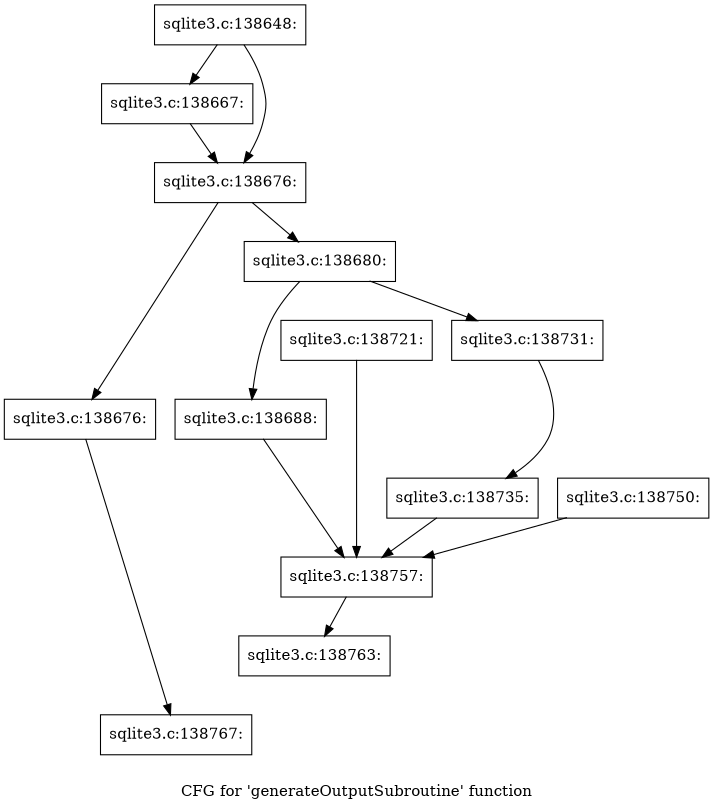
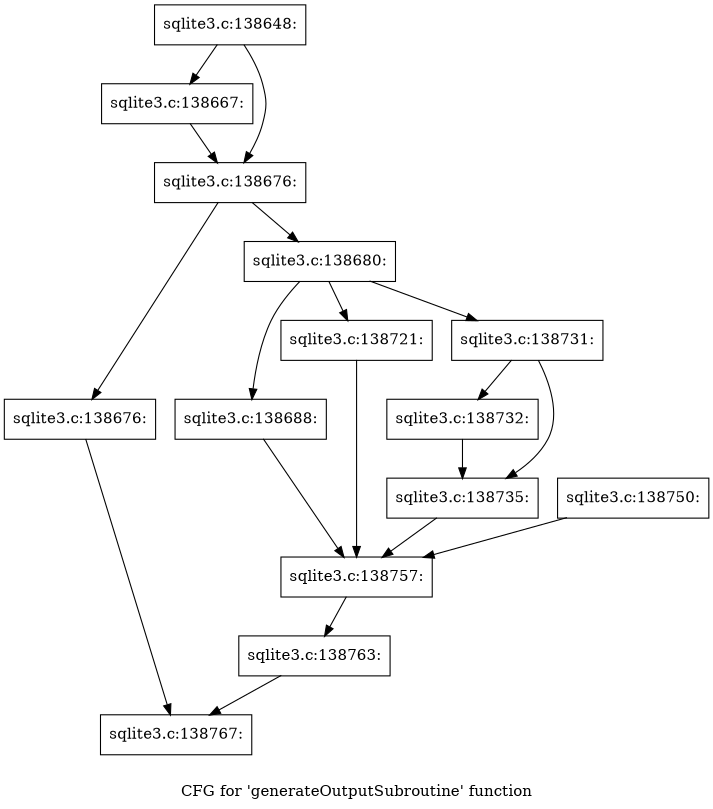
edge "sqlite3.c:138680:" -> "sqlite3.c:138721:": added
node "sqlite3.c:138732:": added
edge "sqlite3.c:138763:" -> "sqlite3.c:138767:": added
